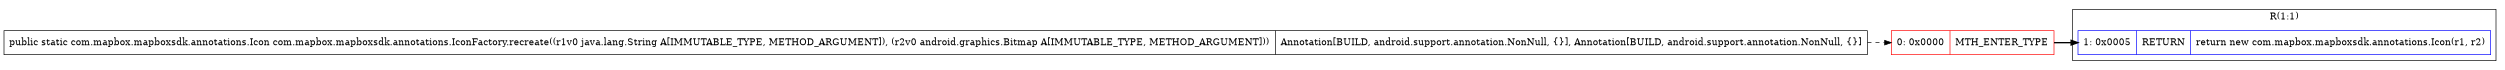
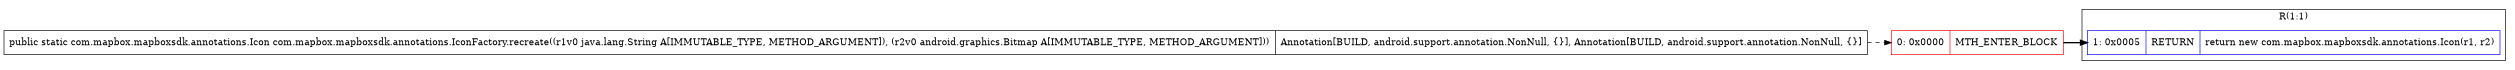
node "0: 0x0000": text "MTH_ENTER_TYPE" -> "MTH_ENTER_BLOCK"
